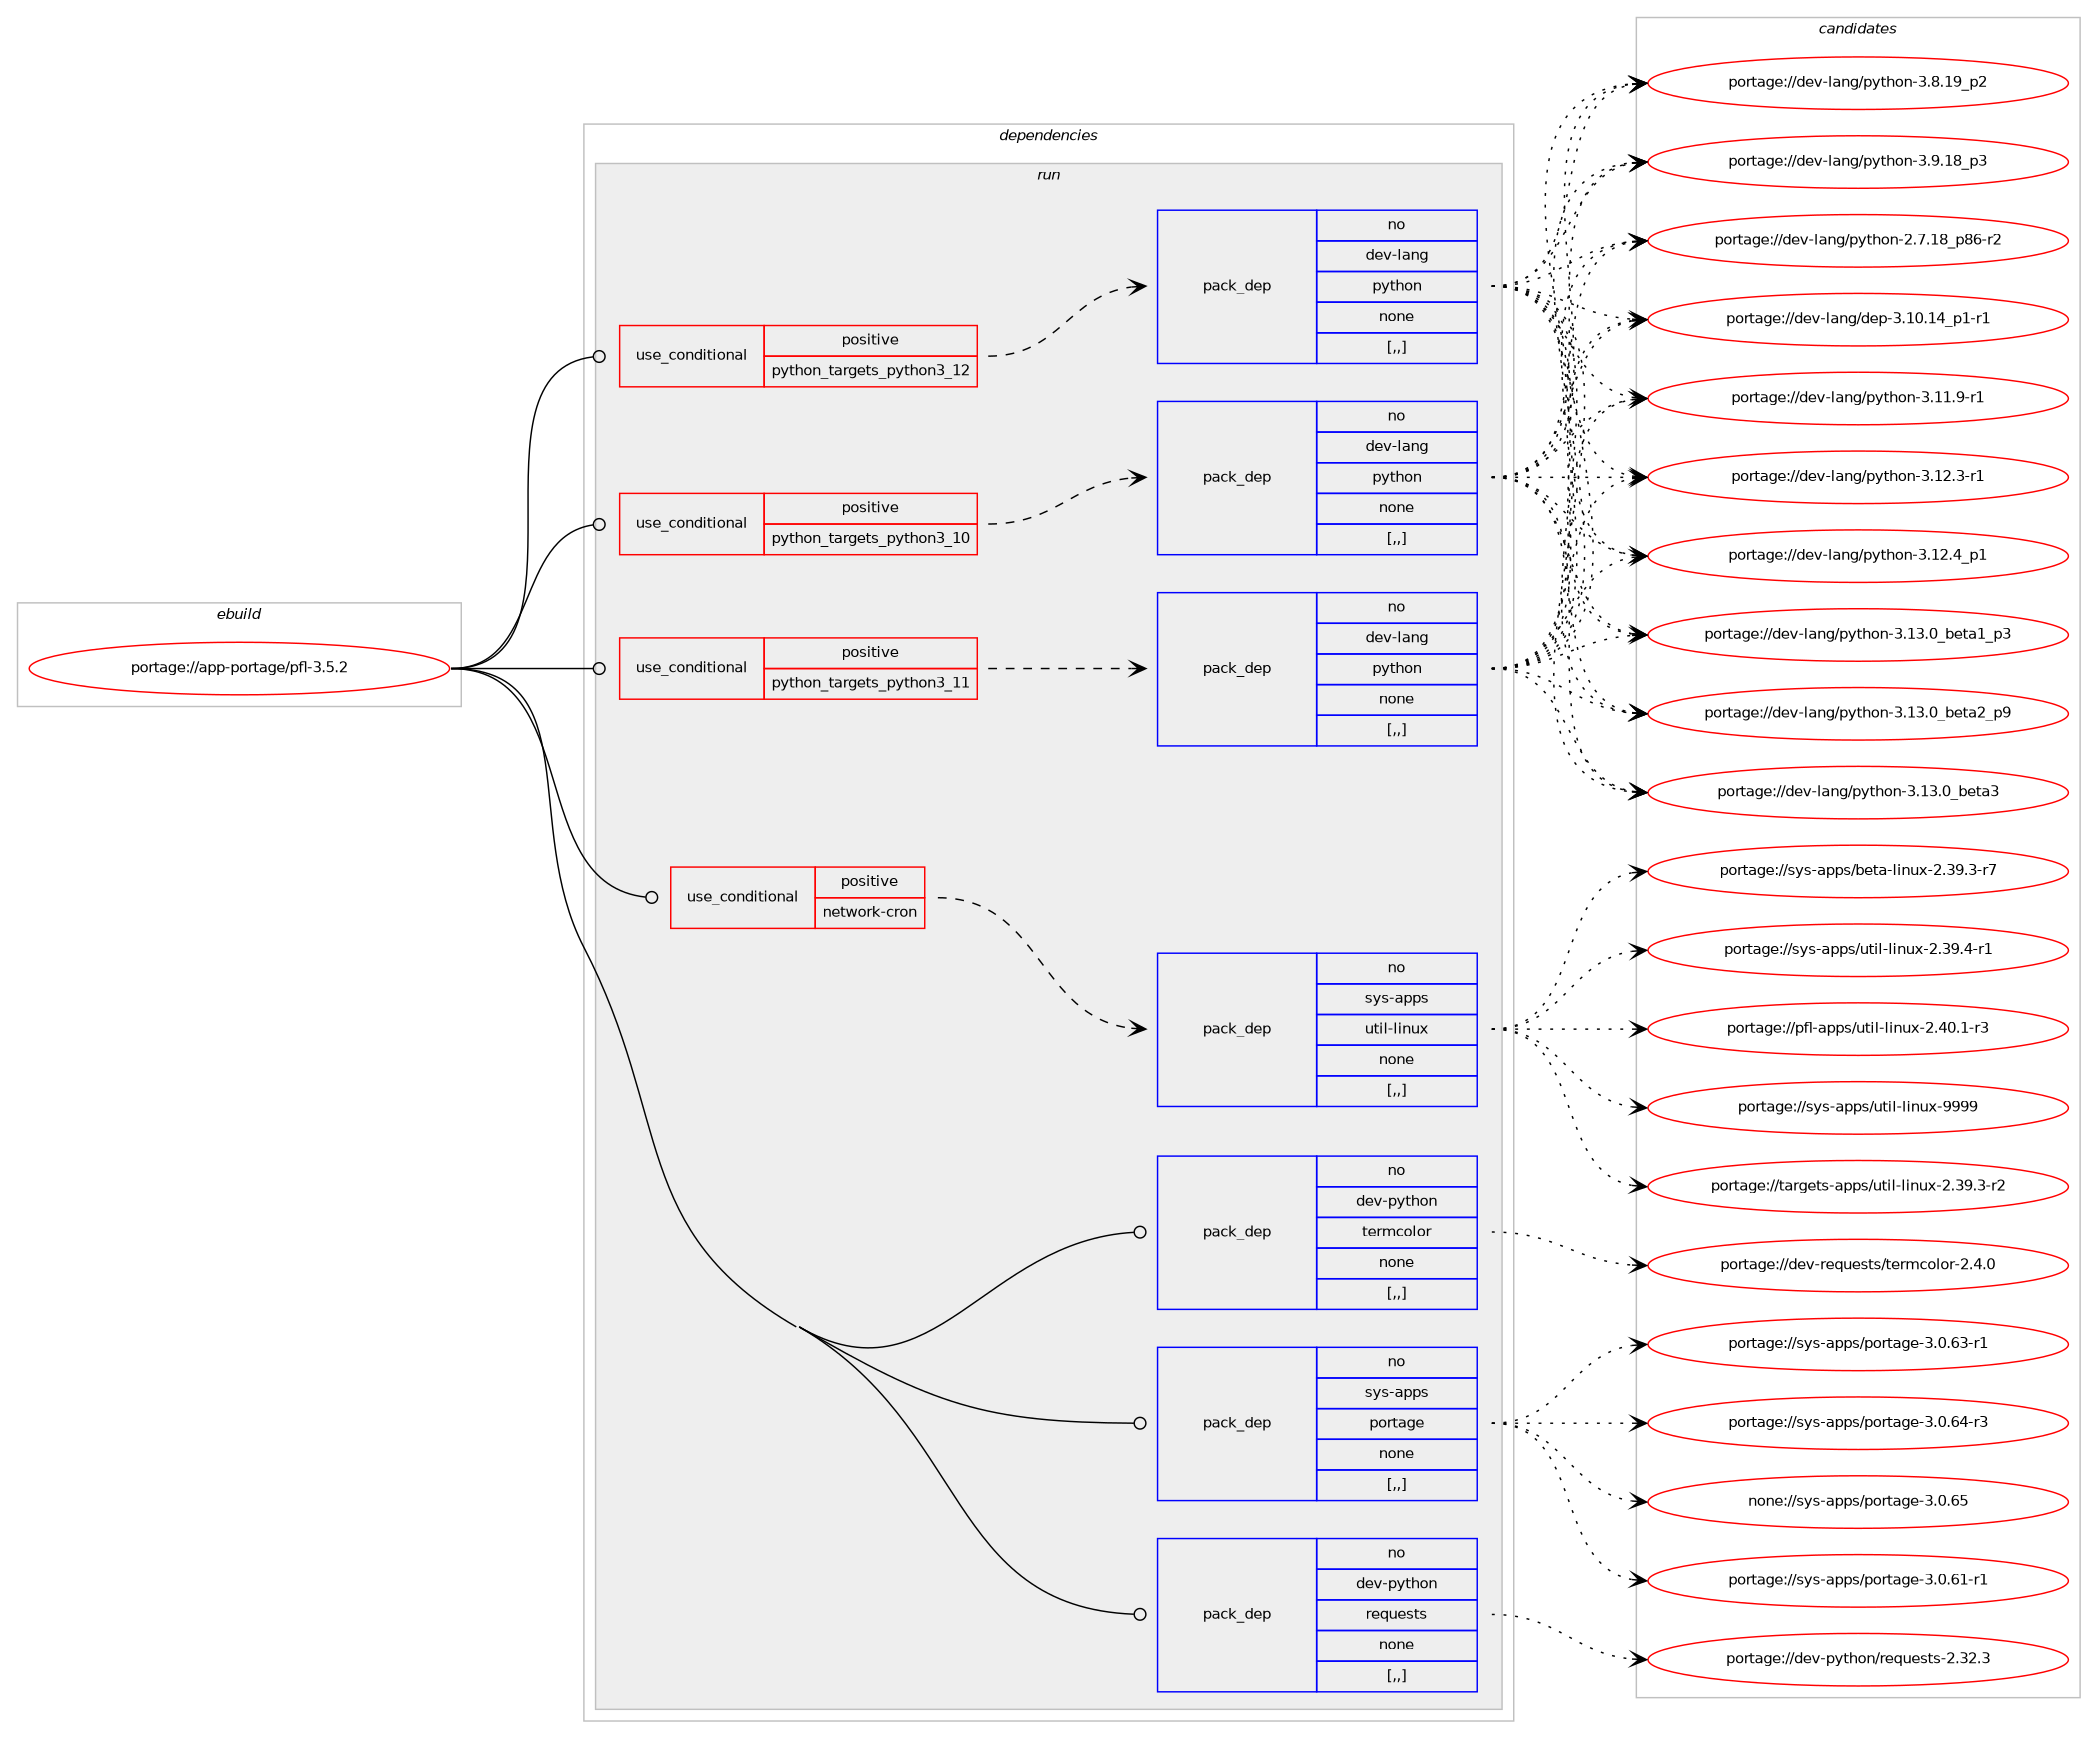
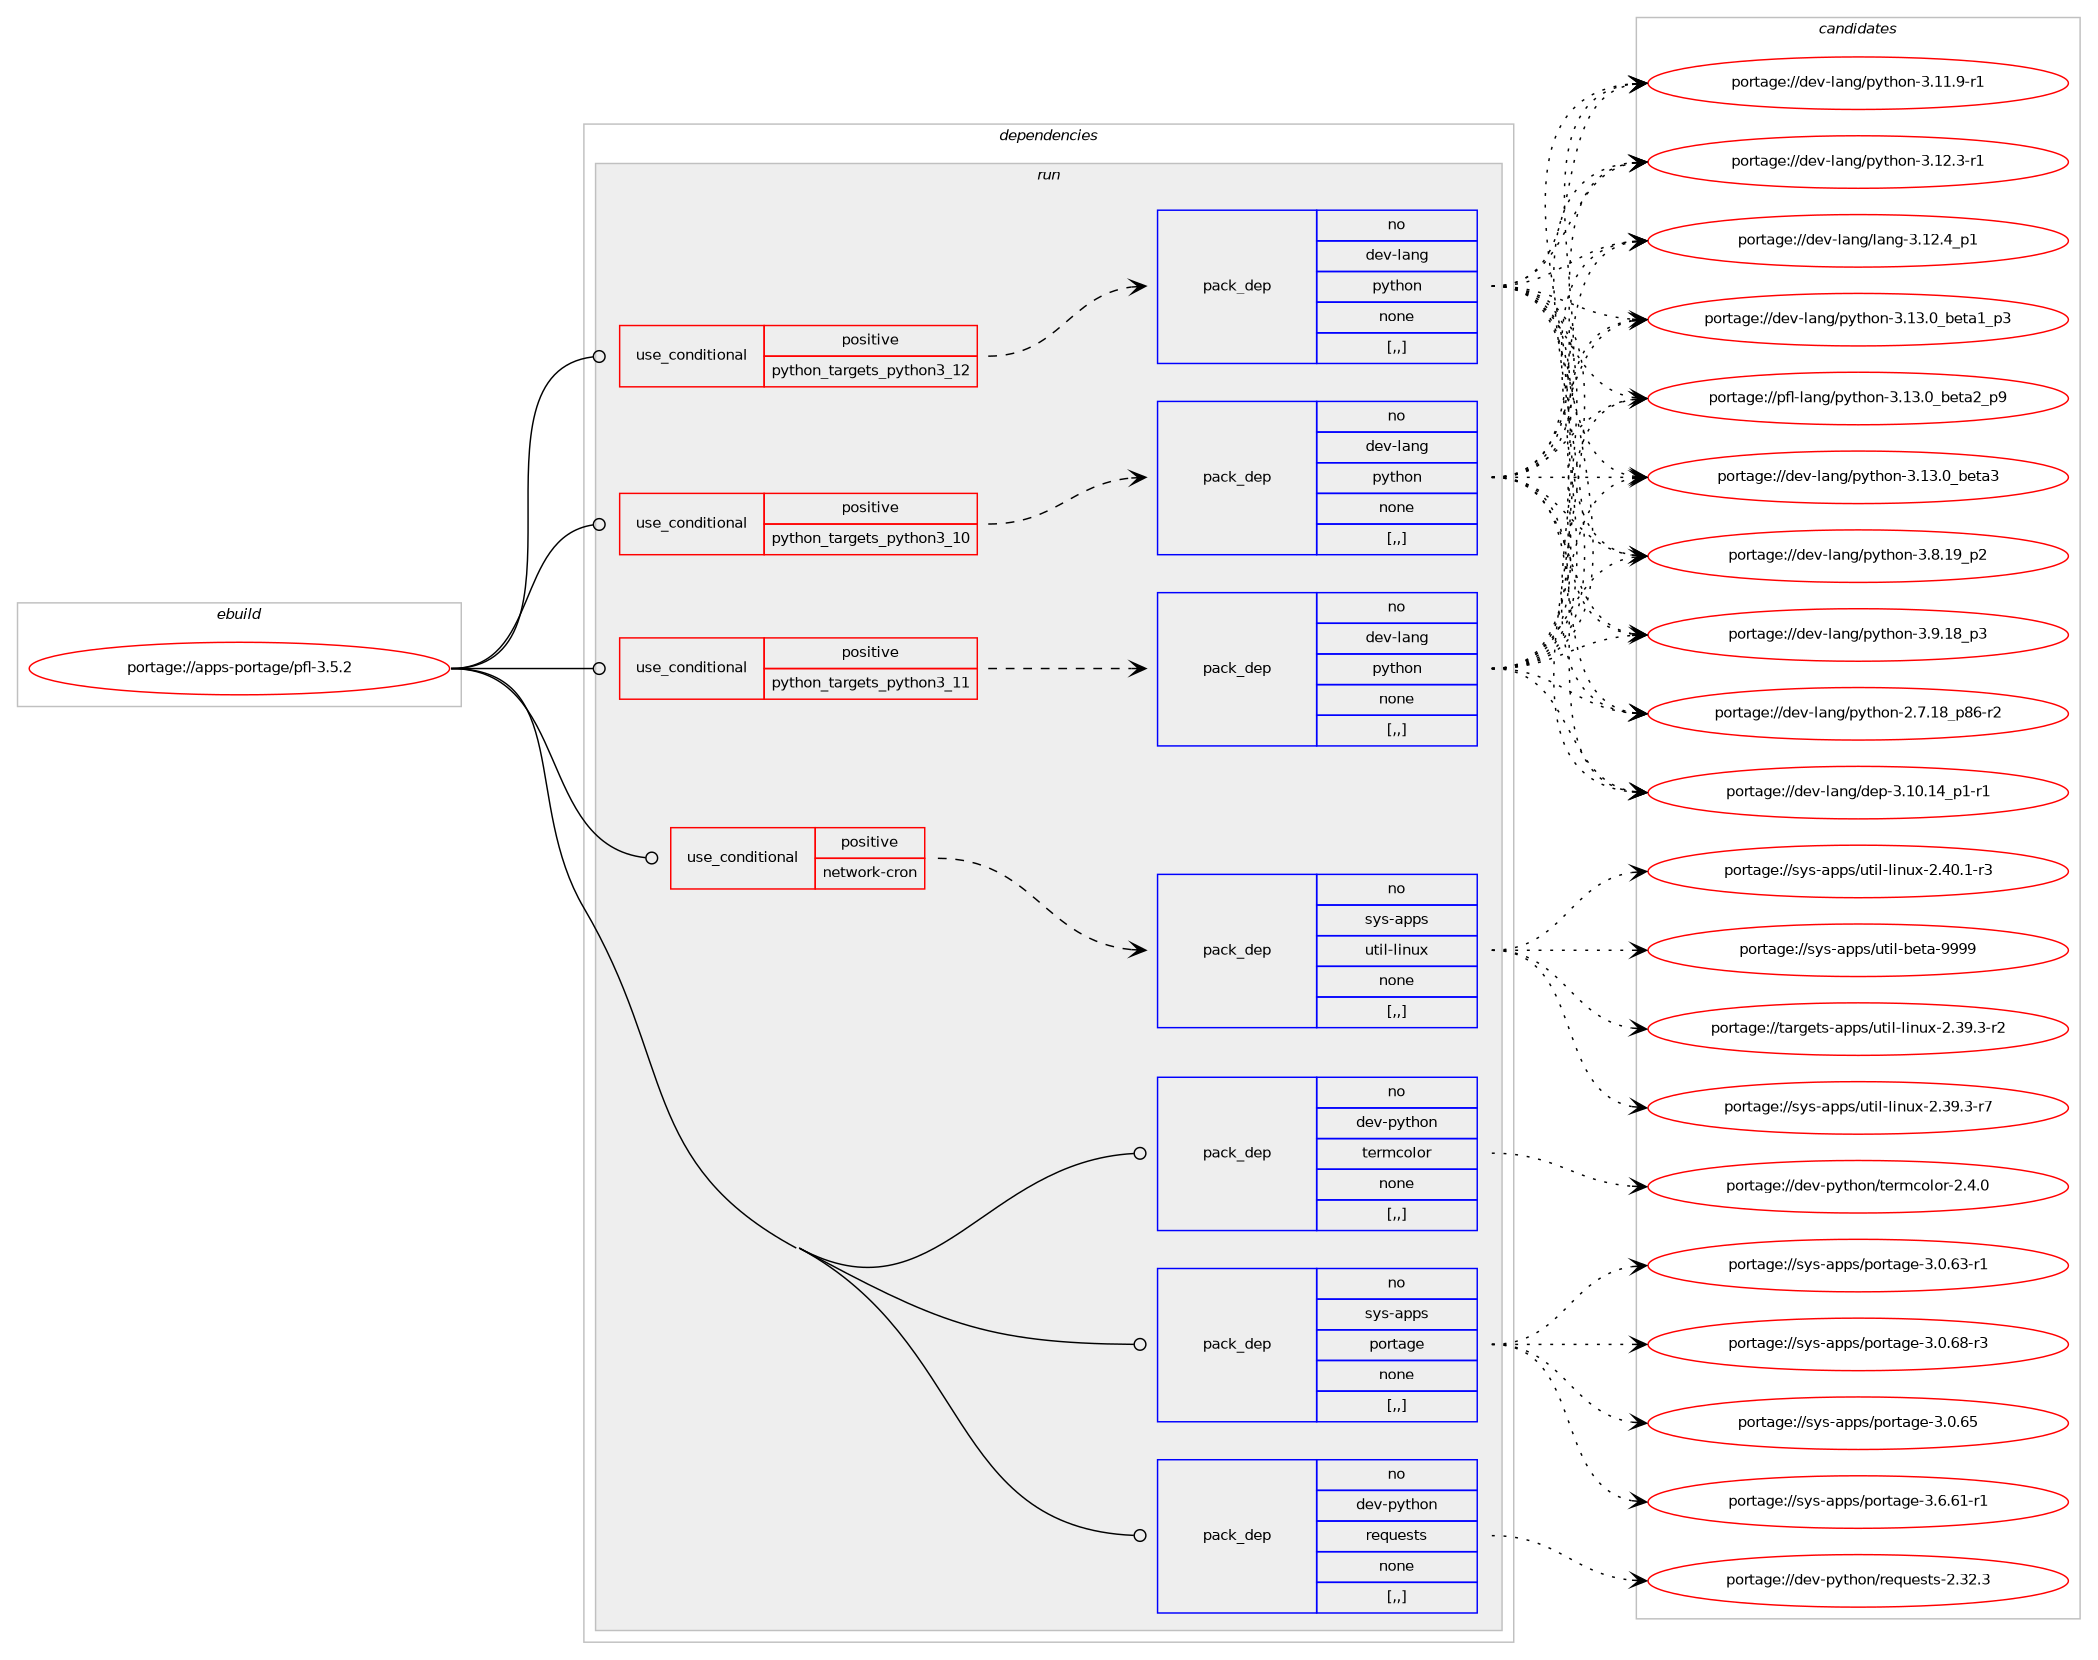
node "portage://dev-lang/python-3.12.4_p1": label "portage://dev-lang/python-3.12.4_p1" -> "portage://dev-lang/lang-3.12.4_p1"
node "portage://app-portage/pfl-3.5.2": label "portage://app-portage/pfl-3.5.2" -> "portage://apps-portage/pfl-3.5.2"
node "portage://dev-lang/python-3.13.0_beta2_p9": label "portage://dev-lang/python-3.13.0_beta2_p9" -> "portage://pfl-lang/python-3.13.0_beta2_p9"
node "portage://sys-apps/beta-linux-2.39.3-r7": label "portage://sys-apps/beta-linux-2.39.3-r7" -> "portage://sys-apps/util-linux-2.39.3-r7"
node "portage://sys-apps/util-linux-2.39.4-r1": removed
node "portage://pfl-apps/util-linux-2.40.1-r3": label "portage://pfl-apps/util-linux-2.40.1-r3" -> "portage://sys-apps/util-linux-2.40.1-r3"
node "portage://sys-apps/util-linux-9999": label "portage://sys-apps/util-linux-9999" -> "portage://sys-apps/util-beta-9999"
node "portage://dev-requests/termcolor-2.4.0": label "portage://dev-requests/termcolor-2.4.0" -> "portage://dev-python/termcolor-2.4.0"
node "portage://sys-apps/portage-3.0.64-r3": label "portage://sys-apps/portage-3.0.64-r3" -> "portage://sys-apps/portage-3.0.68-r3"
node "none://sys-apps/portage-3.0.65": label "none://sys-apps/portage-3.0.65" -> "portage://sys-apps/portage-3.0.65"
node "portage://sys-apps/portage-3.0.61-r1": label "portage://sys-apps/portage-3.0.61-r1" -> "portage://sys-apps/portage-3.6.61-r1"
